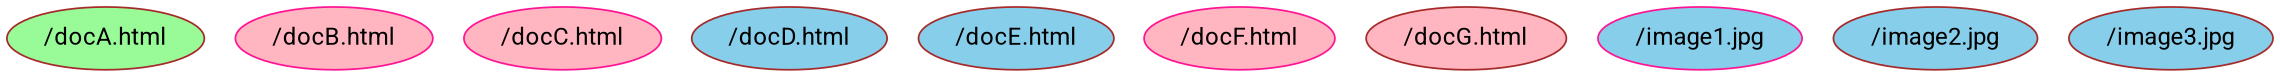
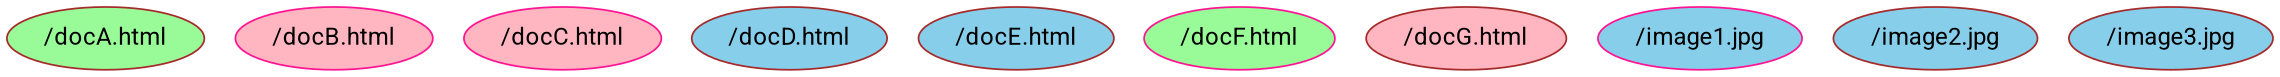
node "/docF.html": fillcolor lightpink -> palegreen
